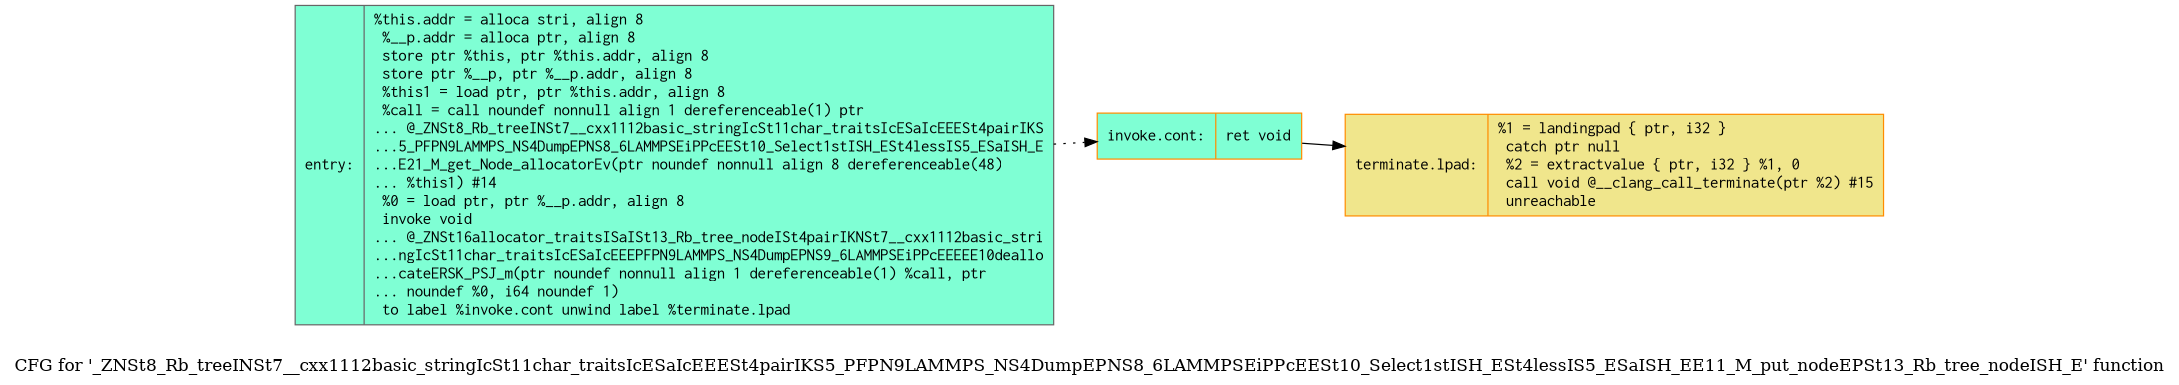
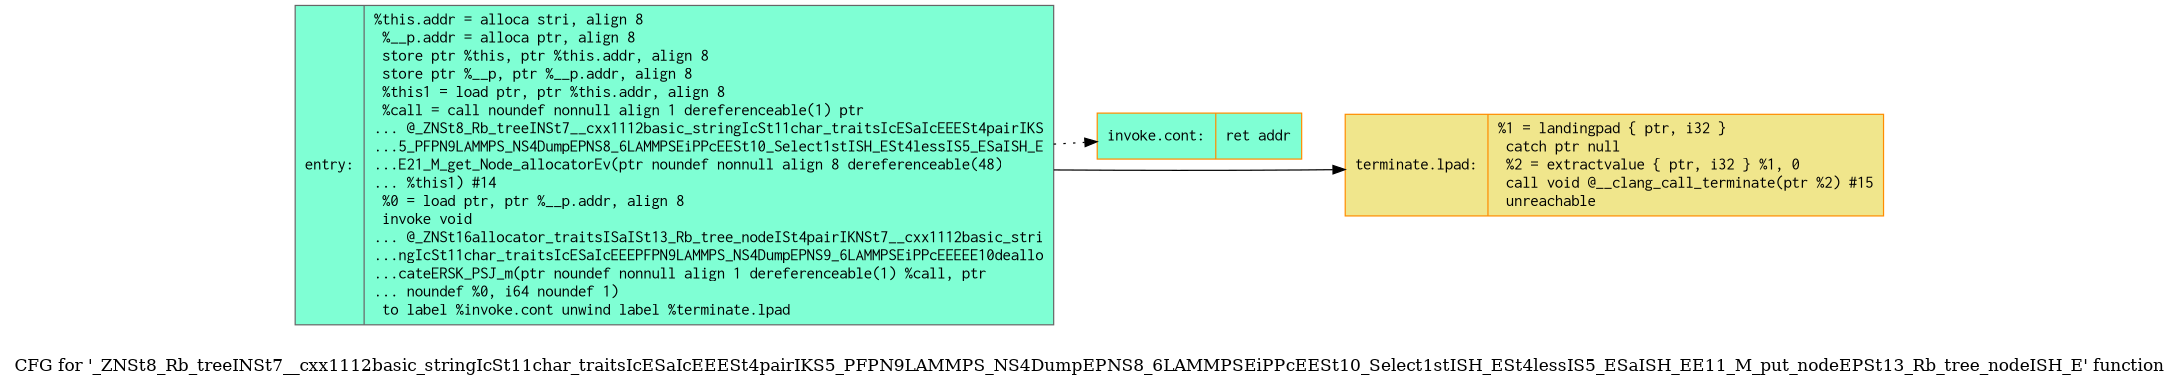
node "invoke.cont:": text "ret void" -> "ret addr"
edge "invoke.cont:" -> "terminate.lpad:": now "entry:" -> "terminate.lpad:"
